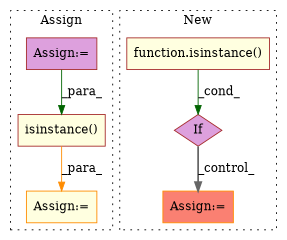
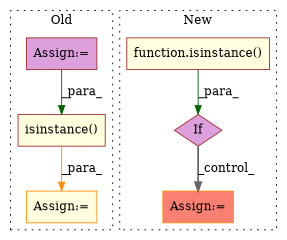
cluster "Assign": label "Assign" -> "Old"
edge "function.isinstance()" -> "If": label "_cond_" -> "_para_"
